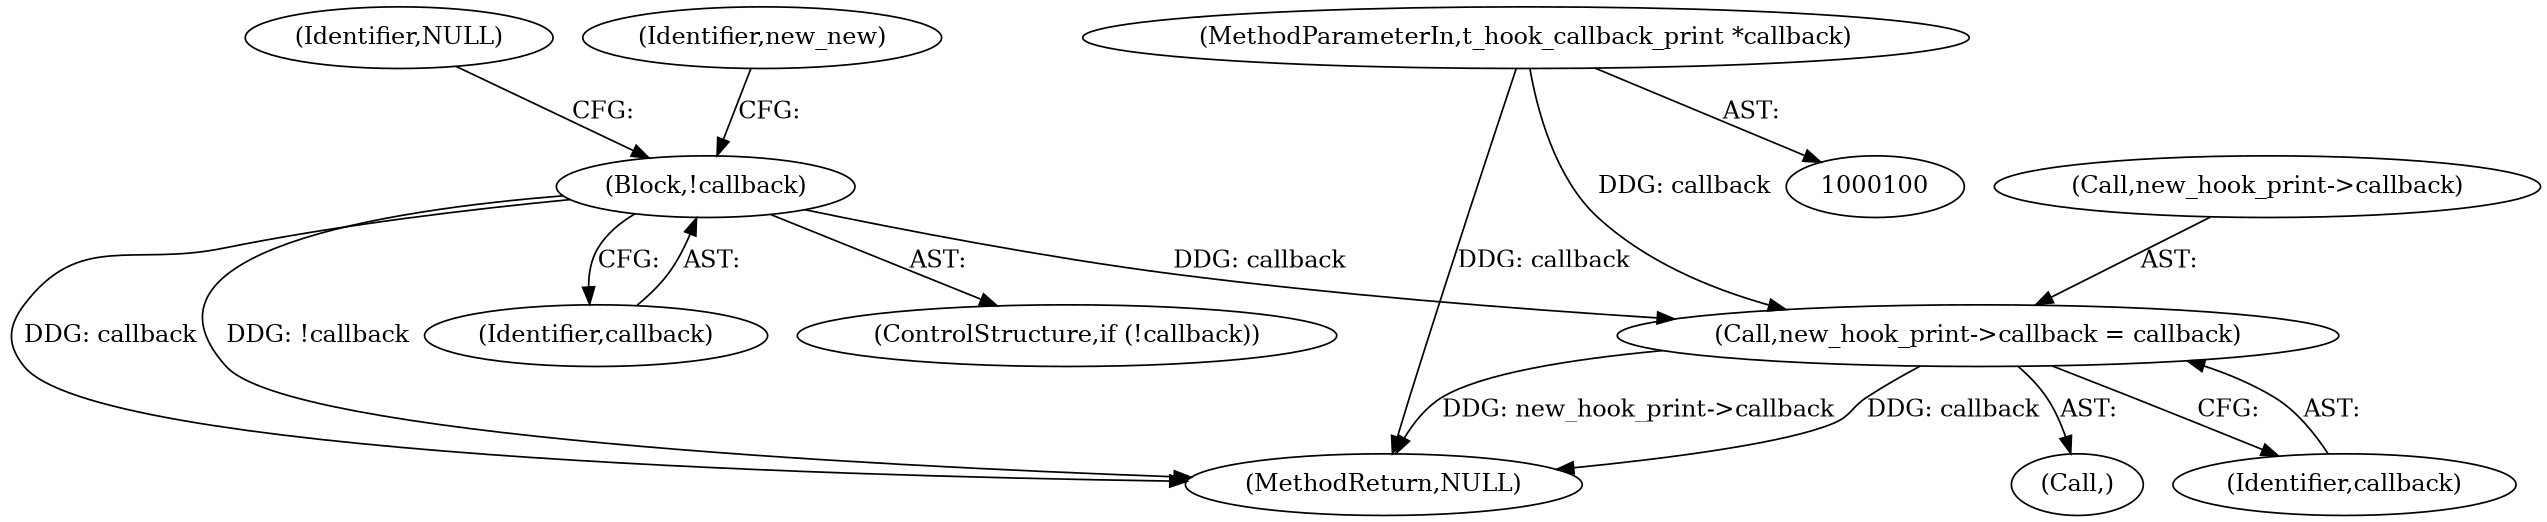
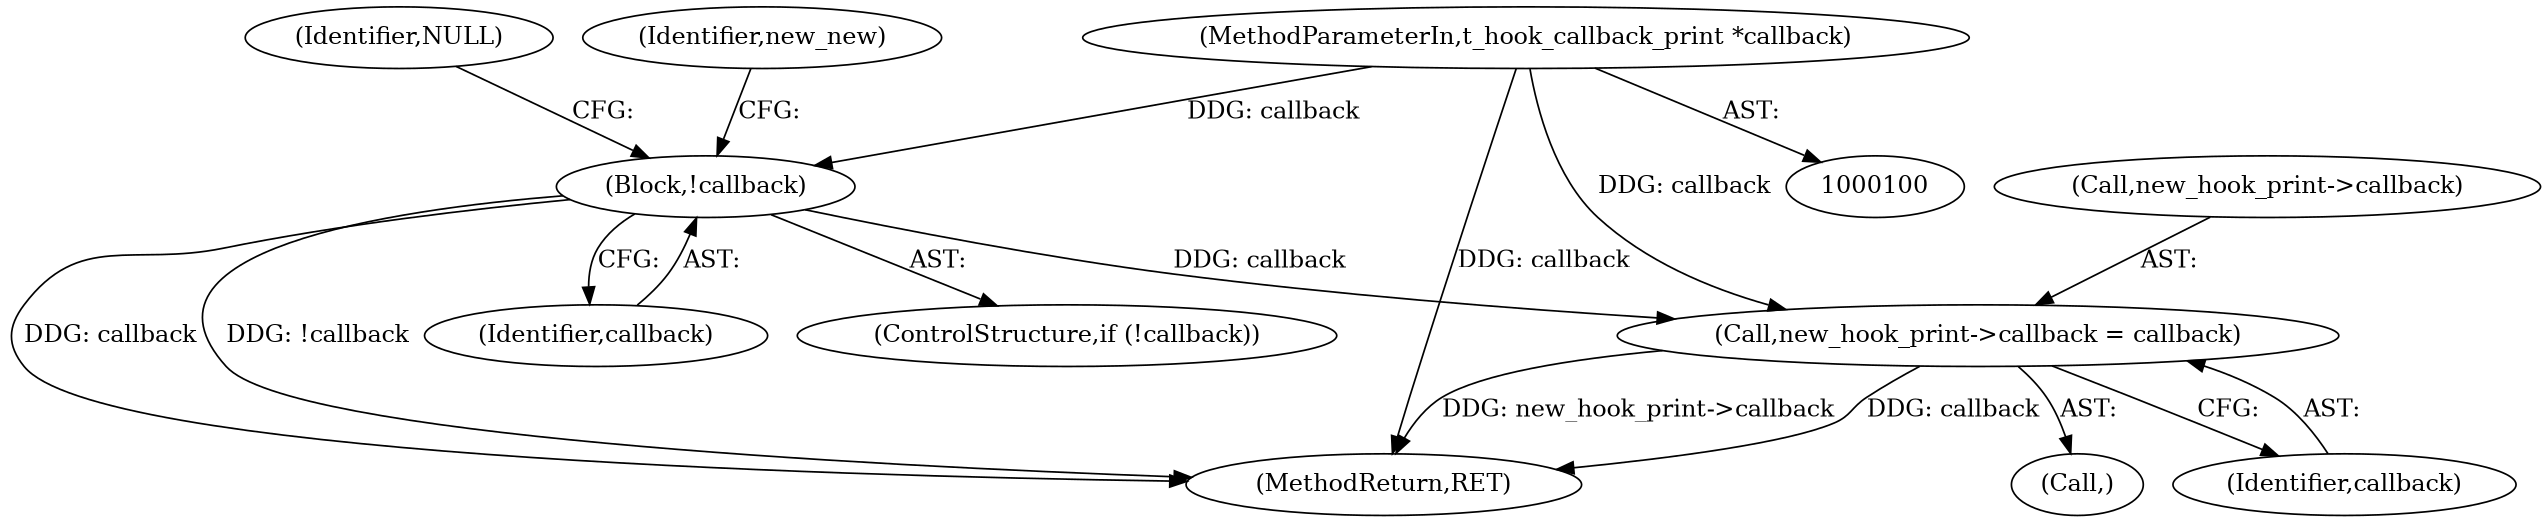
edge "(MethodParameterIn,t_hook_callback_print *callback)" -> "(Block,!callback)": added, label "DDG: callback"
node "(MethodReturn,NULL)": label "(MethodReturn,NULL)" -> "(MethodReturn,RET)"
